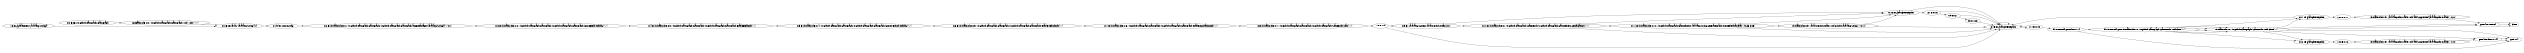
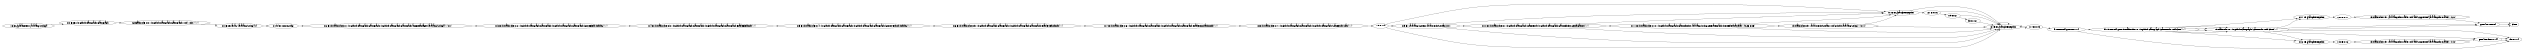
edge "r19 = null" -> "$r16 := @caughtexception": added
edge "$r17 := @caughtexception" -> "$r15 := @caughtexception": now "$r9 = <java.lang.System: java.io.PrintStream out>" -> "$r15 := @caughtexception"
node "throw r23": label "throw r23" -> "throw r21"
edge "r18 := @parameter0: java.lang.String[]" -> "$r1 = newarray (java.lang.String)[1]": now "r18 := @parameter0: java.lang.String[]" -> "$r0 = new io.github.classgraph.ClassGraph"
node "if r8 == null goto throw r14": label "if r8 == null goto throw r14" -> "if r8 == null goto new r14"
node "goto r14": label "goto r14" -> "throw r14"
